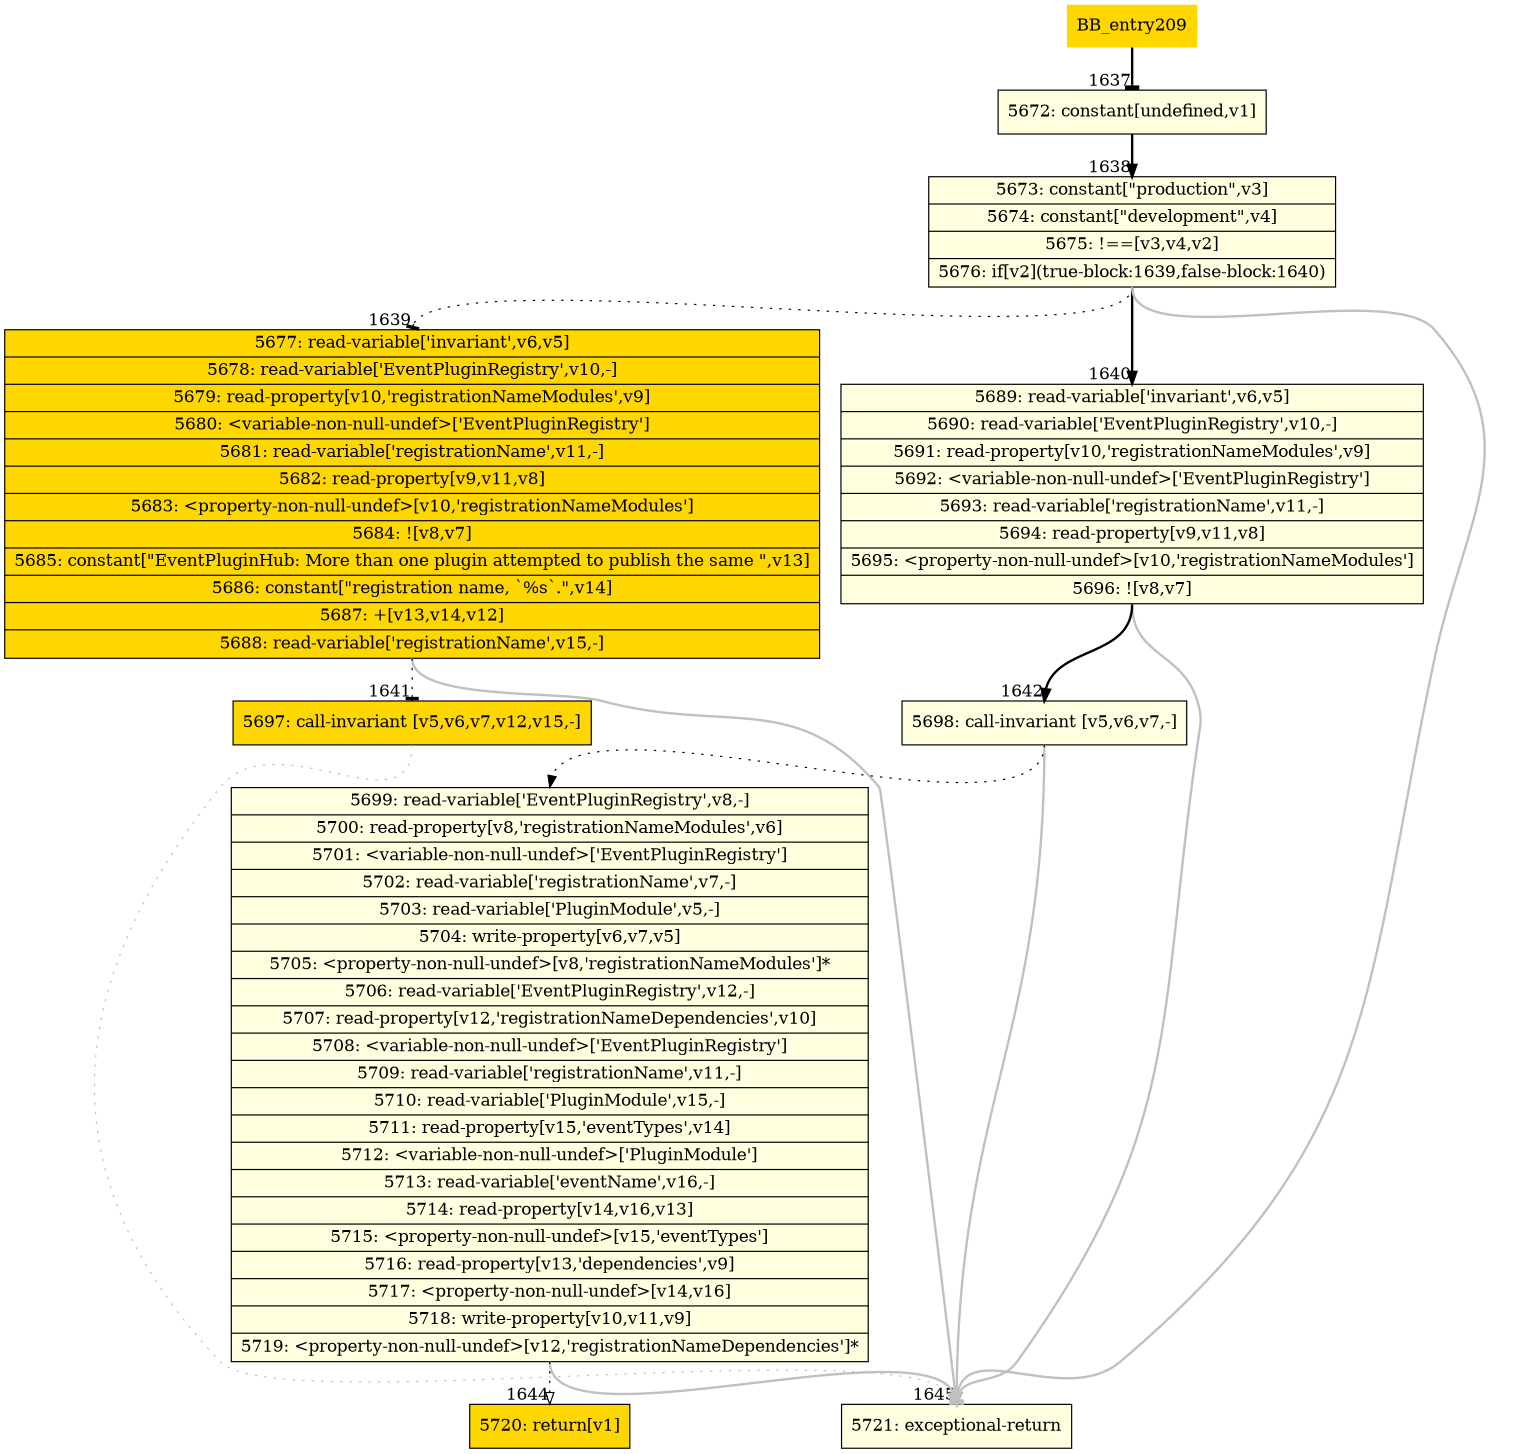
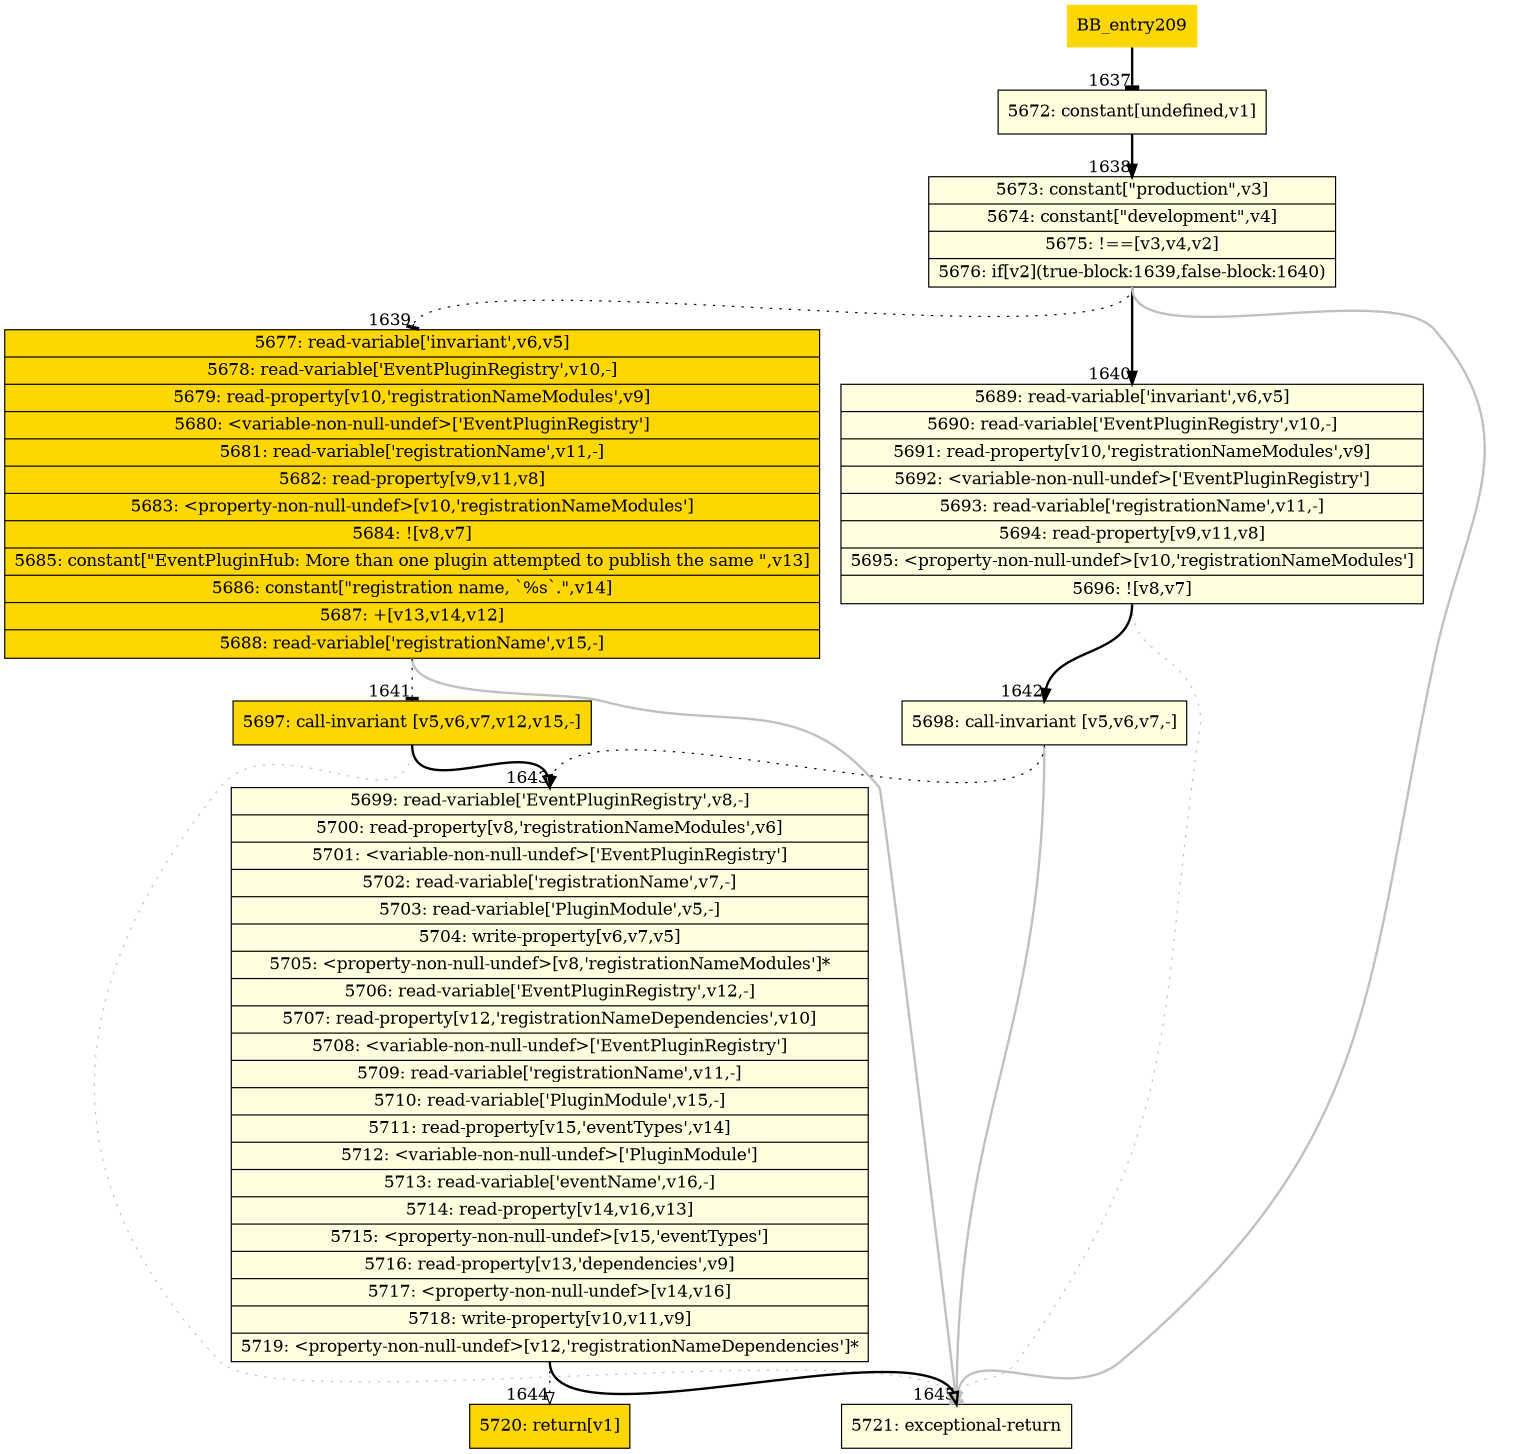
edge "5697: call-invariant [v5,v6,v7,v12,v15,-]" -> "5699: read-variable['EventPluginRegistry',v8,-]": added
edge "5689: read-variable['invariant',v6,v5]" -> "5721: exceptional-return": style bold -> dotted
edge "5699: read-variable['EventPluginRegistry',v8,-]" -> "5721: exceptional-return": color gray -> black
